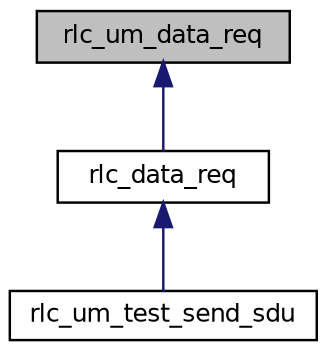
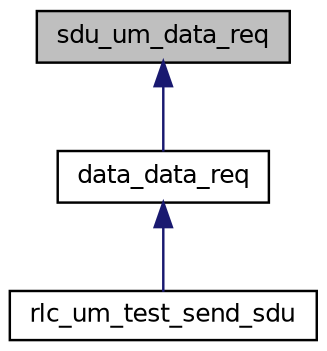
node "rlc_um_data_req": label "rlc_um_data_req" -> "sdu_um_data_req"
node "rlc_data_req": label "rlc_data_req" -> "data_data_req"
